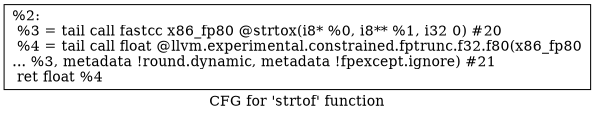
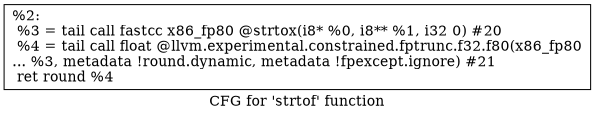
node "%2:": text "ret float %4" -> "ret round %4"
